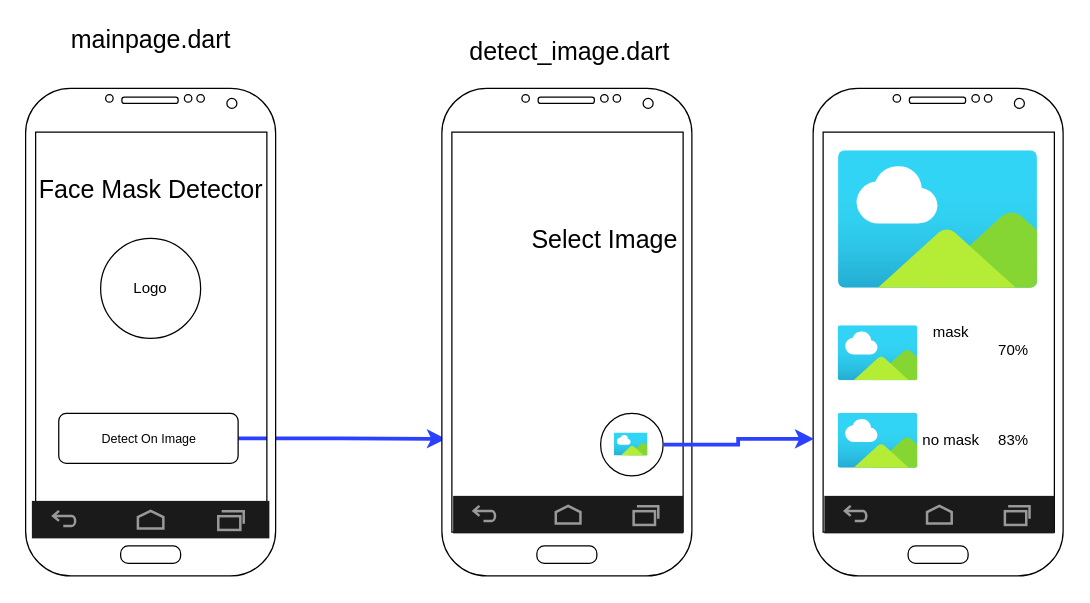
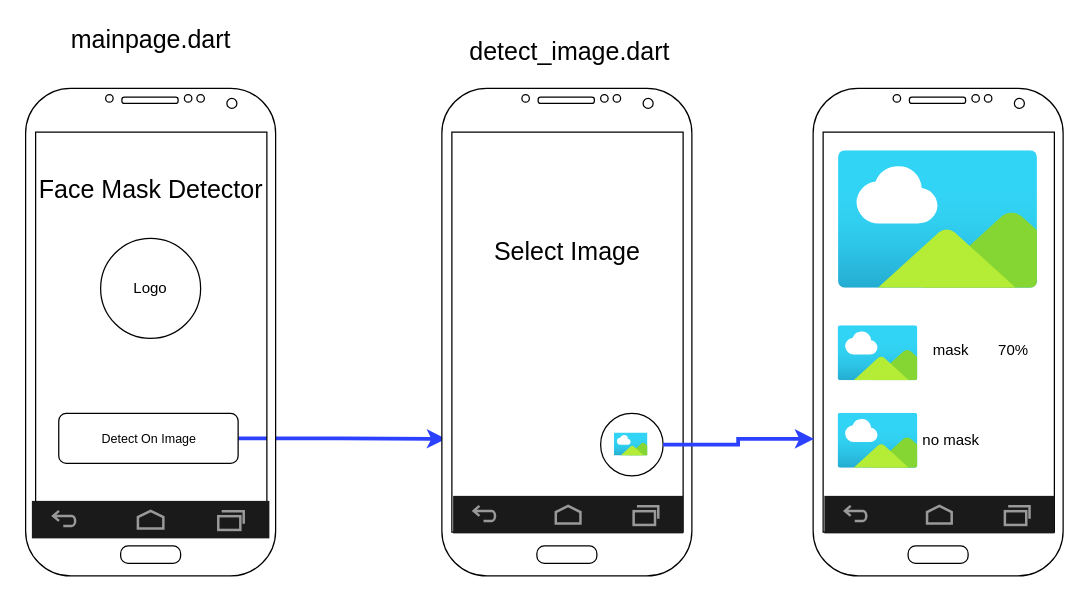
node "Select Image": moved (604, 238) -> (567, 251)
node "mask": moved (951, 332) -> (951, 351)
node "83%": removed
